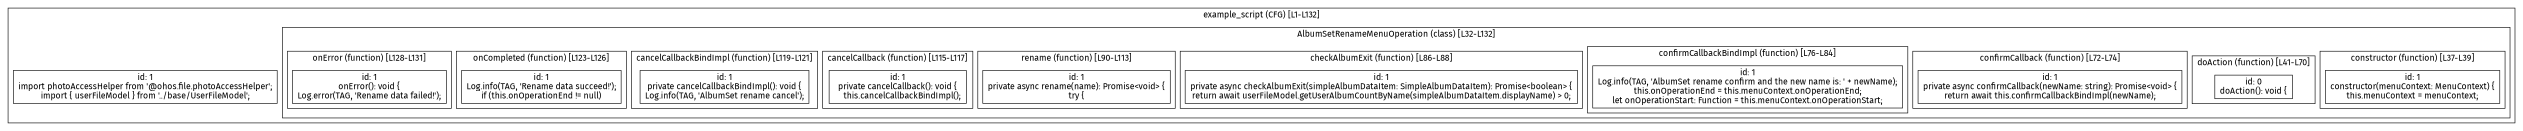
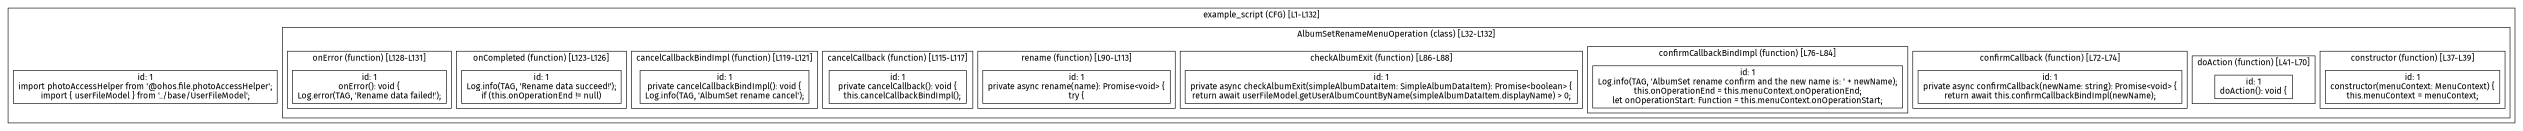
node "id: 0 doAction(): void {": label "id: 0 doAction(): void {" -> "id: 1 doAction(): void {"
